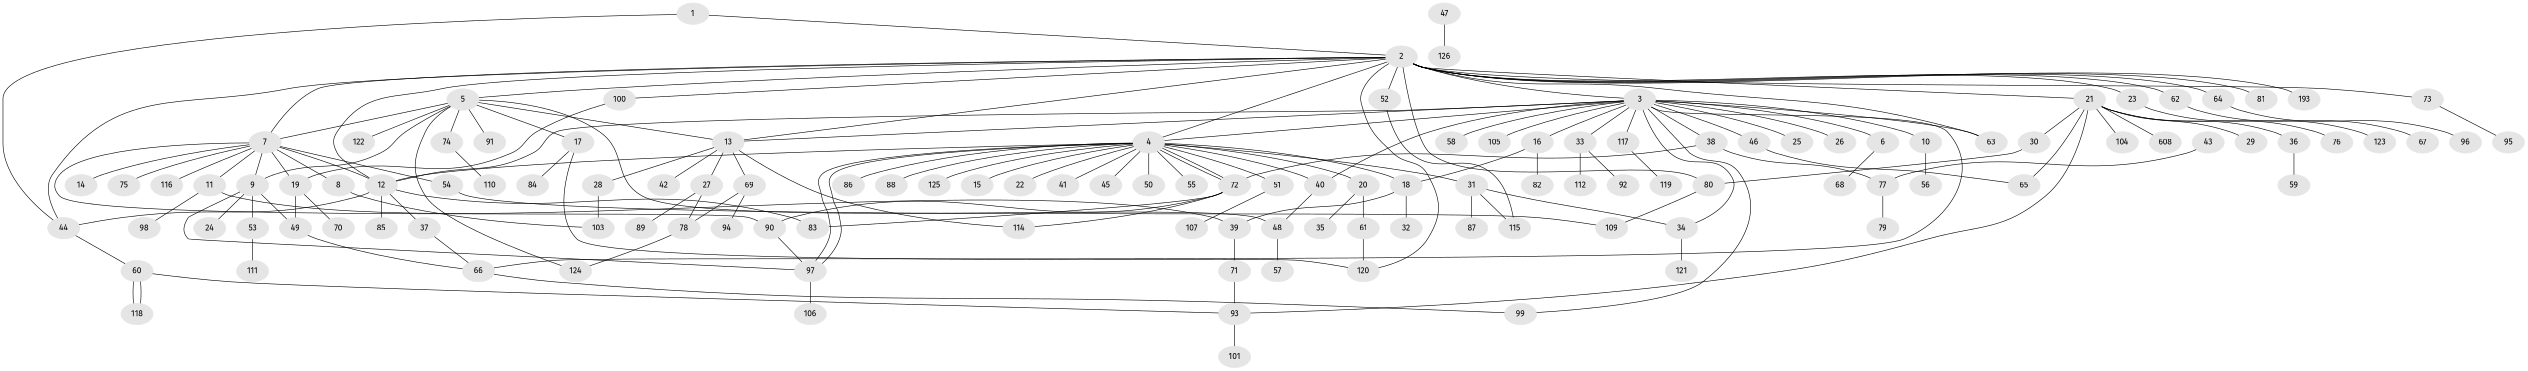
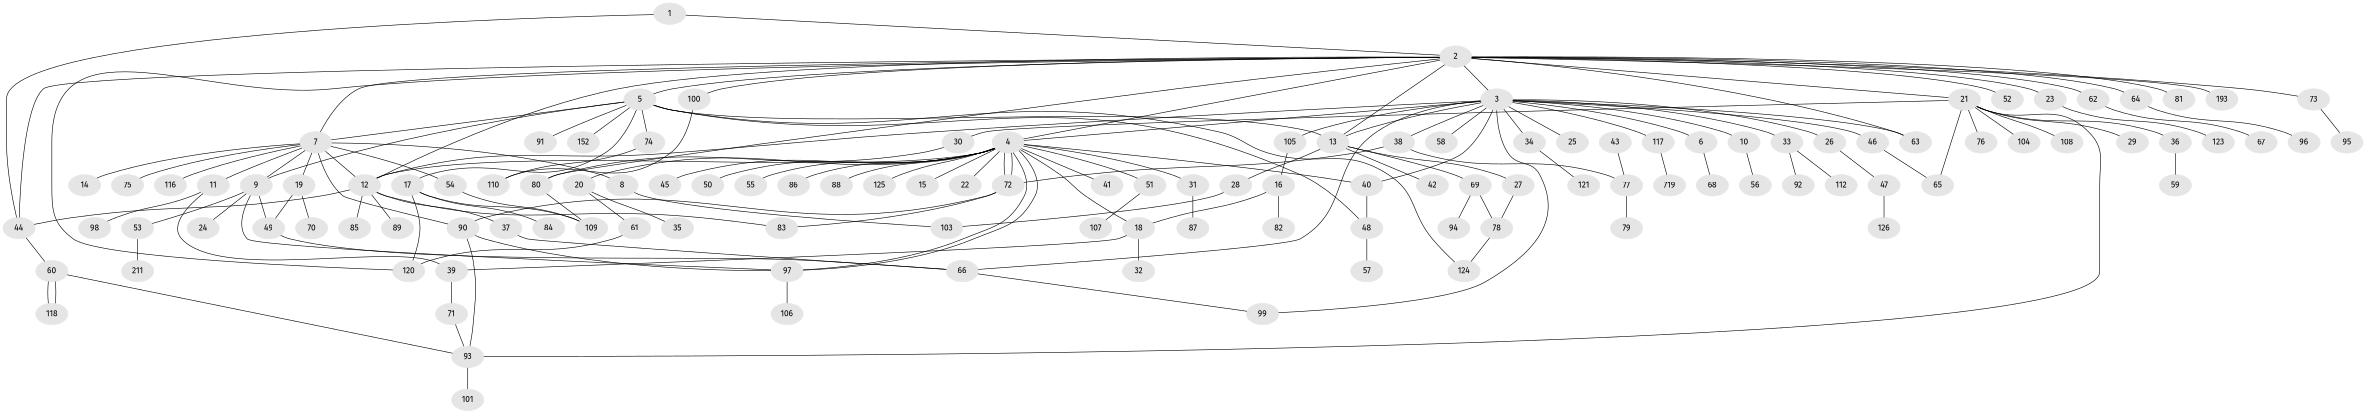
edge "3" -- "16": now "105" -- "16"
node "122": label "122" -> "152"
node "608": label "608" -> "108"
edge "100" -- "19": now "100" -- "110"
edge "26" -- "47": added
node "119": label "119" -> "719"
edge "17" -- "109": added
edge "27" -- "89": now "12" -- "89"
edge "31" -- "34": removed
node "114": removed
node "115": removed
node "111": label "111" -> "211"
edge "90" -- "93": added
